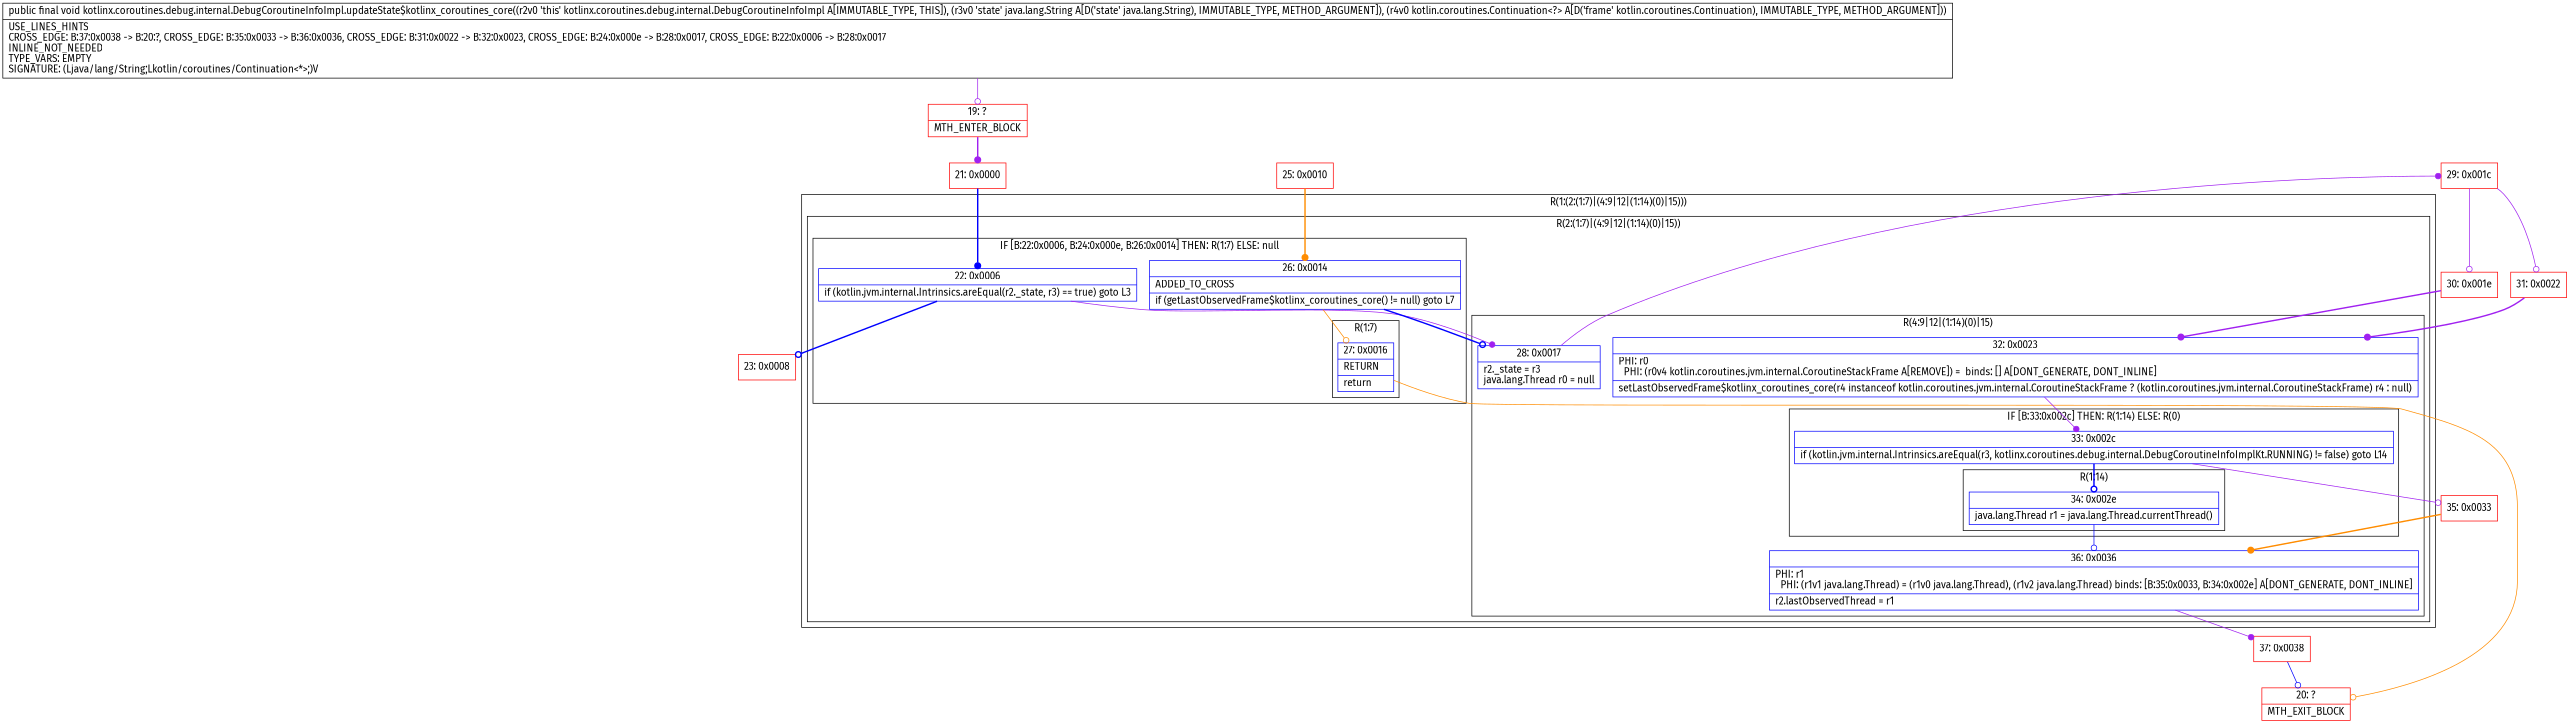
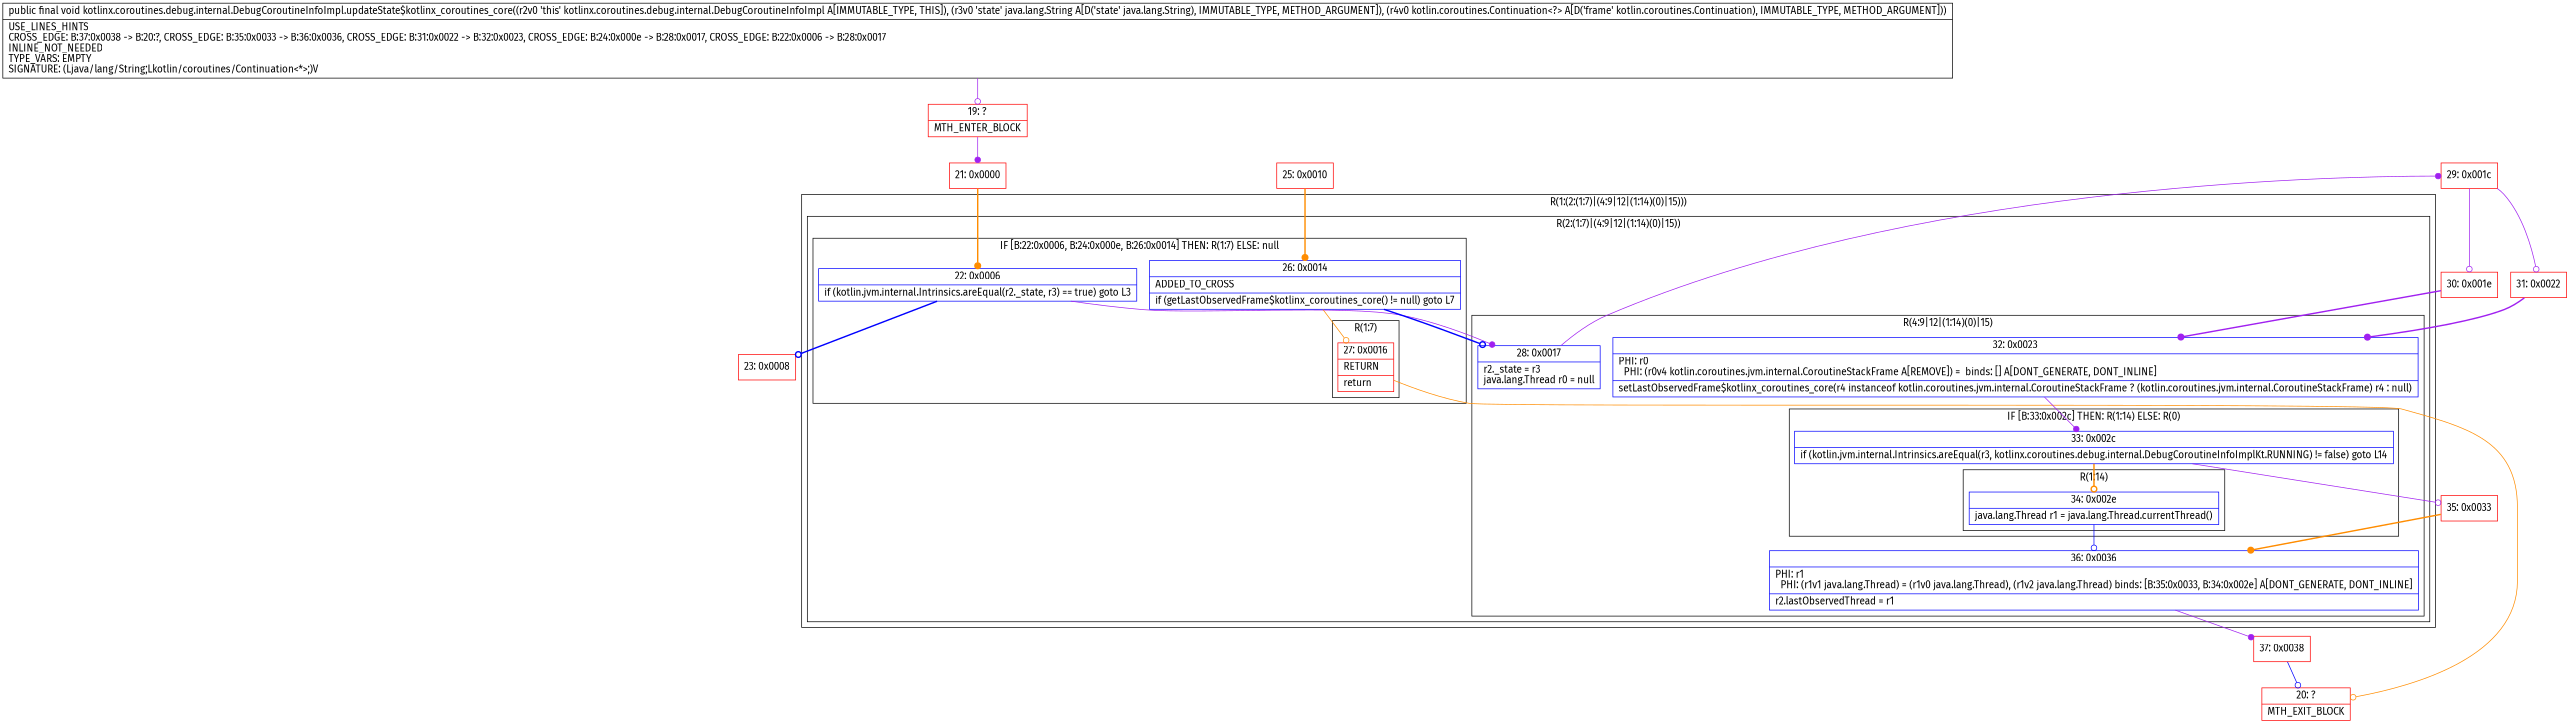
edge "19: ?" -> "21: 0x0000": style bold -> solid
edge "21: 0x0000" -> "22: 0x0006": color blue -> darkorange
node "27: 0x0016": color blue -> red
edge "33: 0x002c" -> "34: 0x002e": color blue -> darkorange
